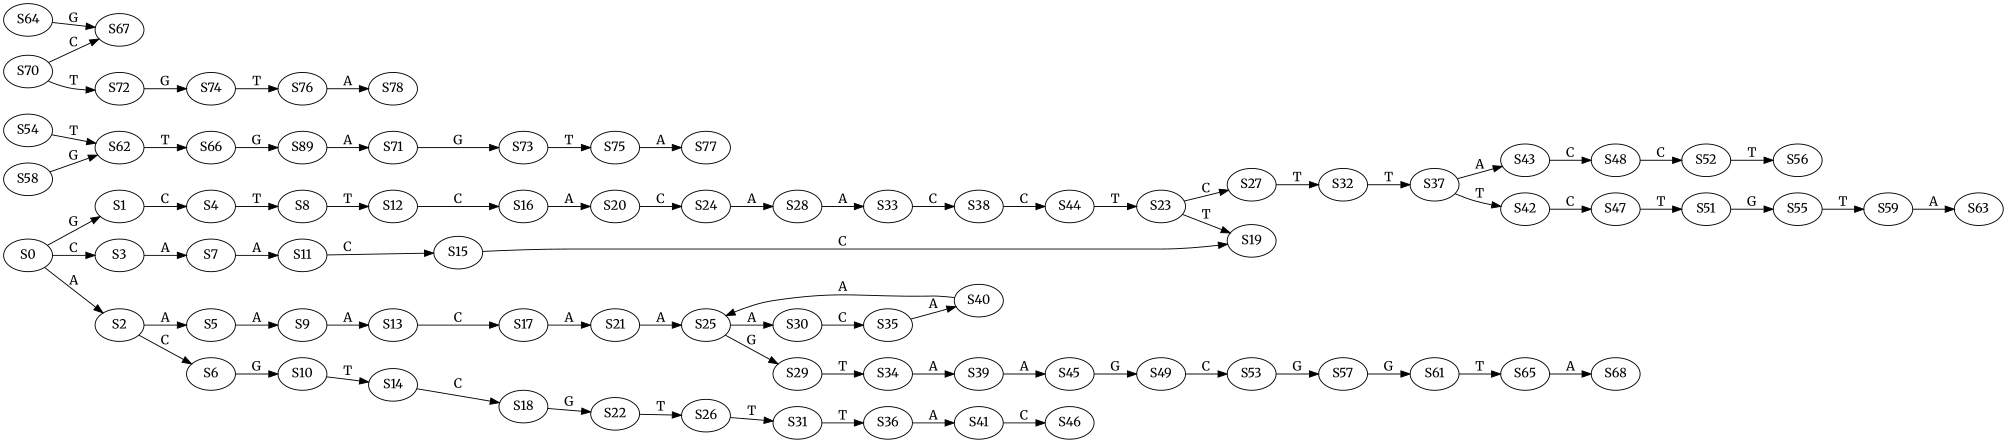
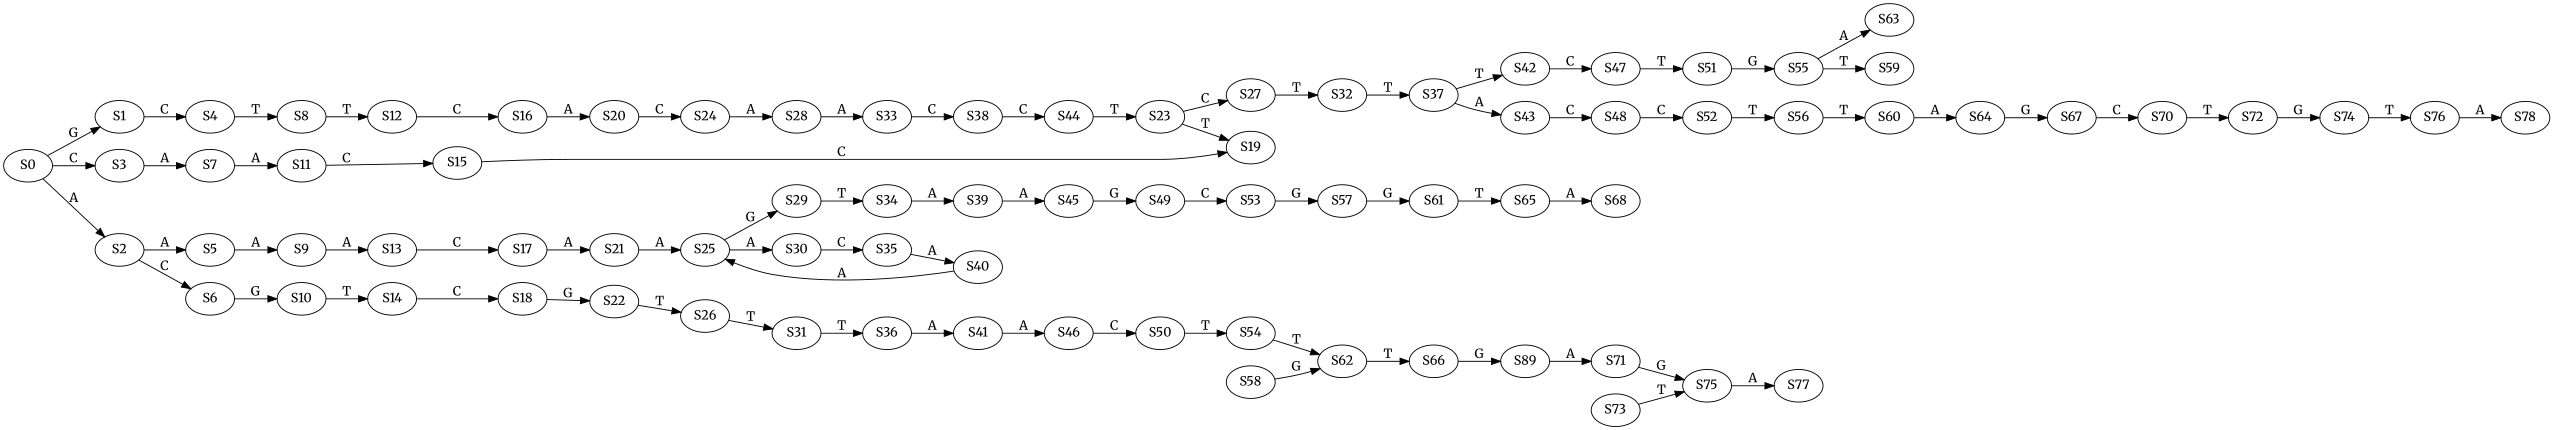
edge "S70" -> "S67": reversed
node "S60": added
edge "S71" -> "S73": now "S71" -> "S75"
edge "S59" -> "S63": now "S55" -> "S63"
node "S50": added
edge "S41" -> "S46": label "C" -> "A"
